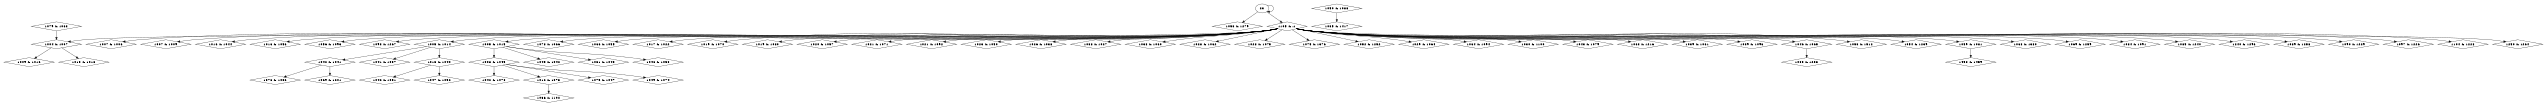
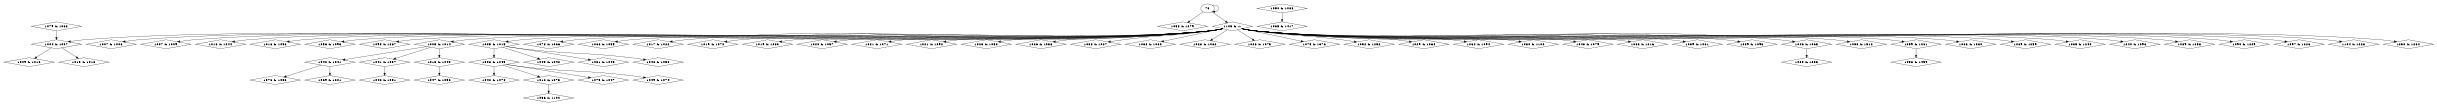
node "23": label "23" -> "73"
node "1054 & 1239": removed
node "1084 & 1091": removed
edge "1013 & 1040" -> "1042 & 1051": now "1041 & 1037" -> "1042 & 1051"
